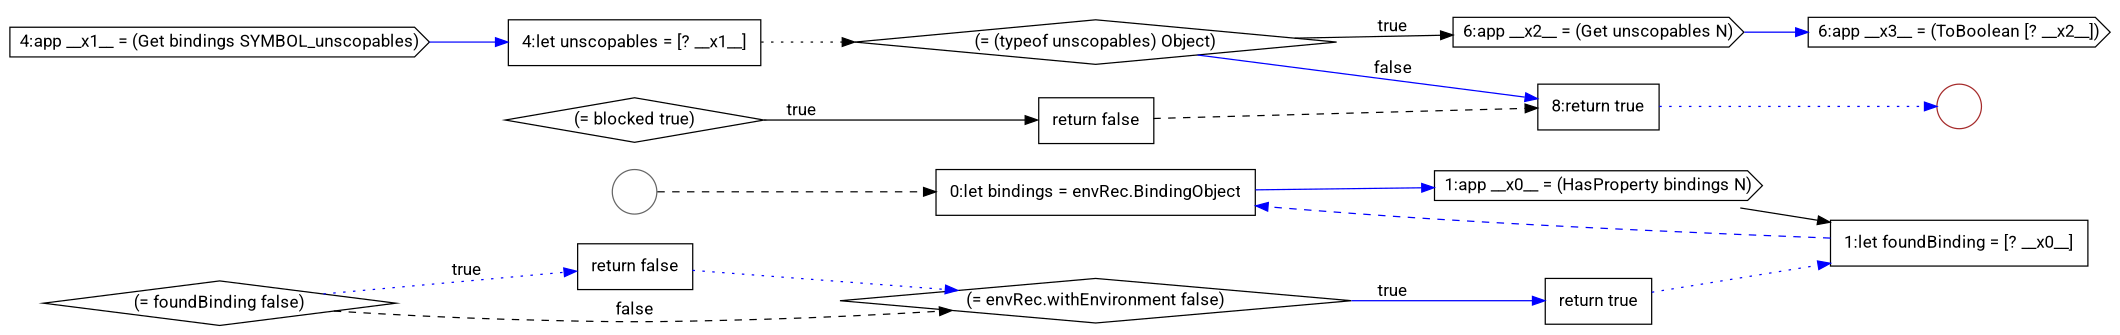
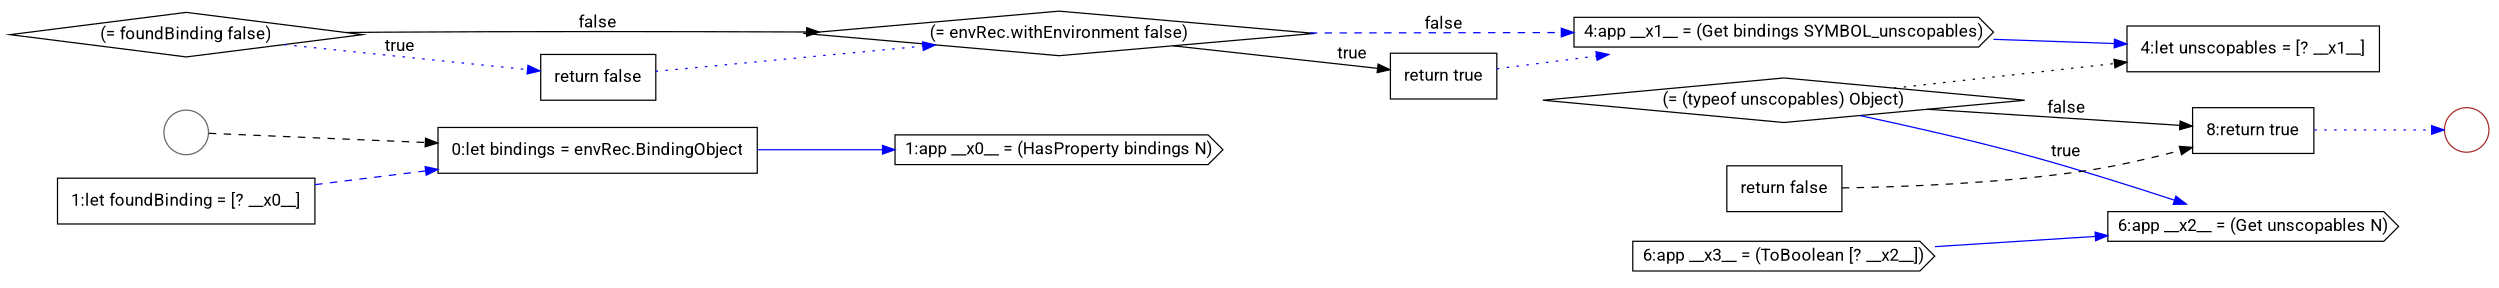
edge "6:app __x2__ = (Get unscopables N)" -> "6:app __x3__ = (ToBoolean [? __x2__])": reversed
edge "(= envRec.withEnvironment false)" -> "4:app __x1__ = (Get bindings SYMBOL_unscopables)": added, label "false"
edge "(= (typeof unscopables) Object)" -> "6:app __x2__ = (Get unscopables N)": color black -> blue
edge "4:let unscopables = [? __x1__]" -> "(= (typeof unscopables) Object)": reversed
edge "(= (typeof unscopables) Object)" -> "8:return true": color blue -> black
node "(= blocked true)": removed
edge "1:app __x0__ = (HasProperty bindings N)" -> "1:let foundBinding = [? __x0__]": removed
edge "return true" -> "1:let foundBinding = [? __x0__]": now "return true" -> "4:app __x1__ = (Get bindings SYMBOL_unscopables)"
edge "(= envRec.withEnvironment false)" -> "return true": color blue -> black
edge "(= foundBinding false)" -> "(= envRec.withEnvironment false)": style dashed -> solid
